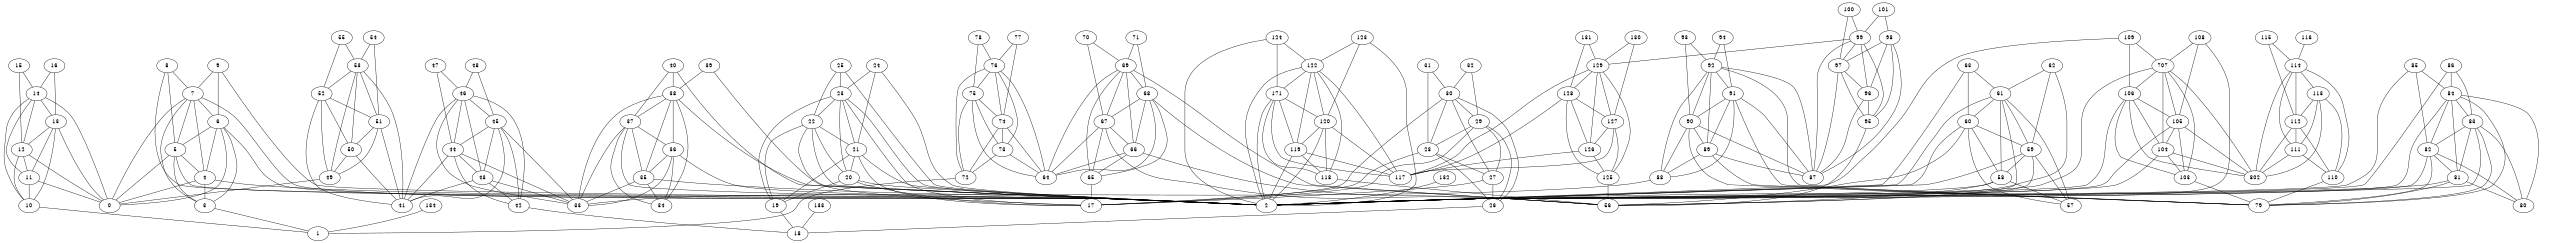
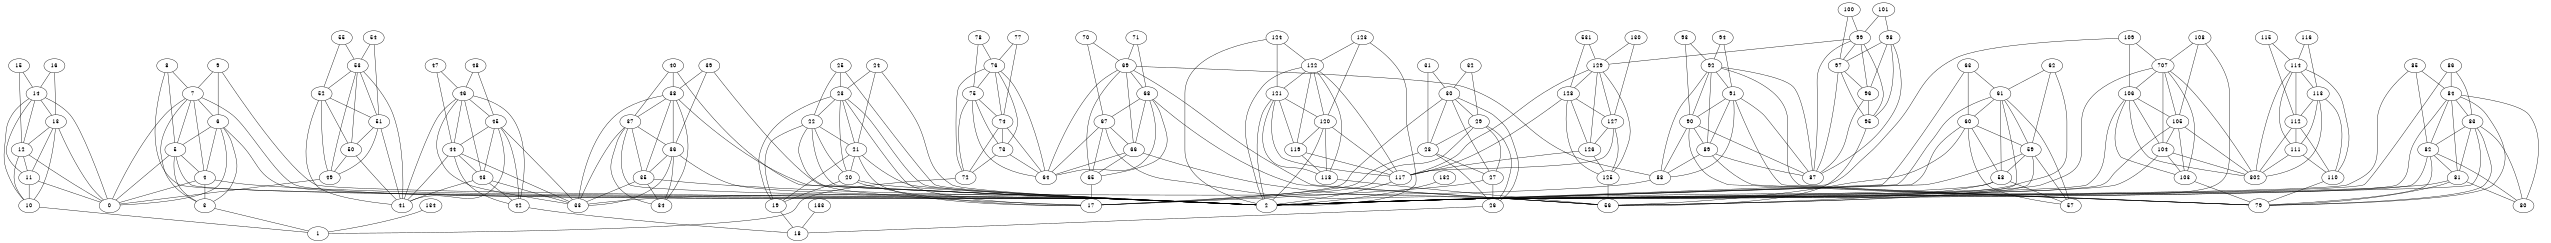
node "131": label "131" -> "531"
edge "116" -- "113": added
edge "69" -- "67": now "69" -- "88"
node "171": label "171" -> "121"
edge "39" -- "36": added
edge "119" -- "2": now "117" -- "2"
